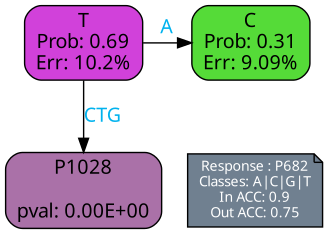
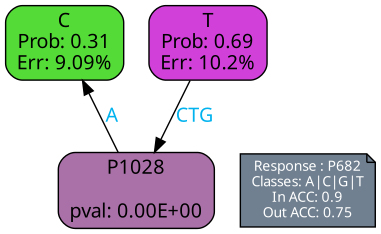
edge "T Prob: 0.69 Err: 10.2%" -> "C Prob: 0.31 Err: 9.09%": now "P1028 pval: 0.00E+00" -> "C Prob: 0.31 Err: 9.09%"
